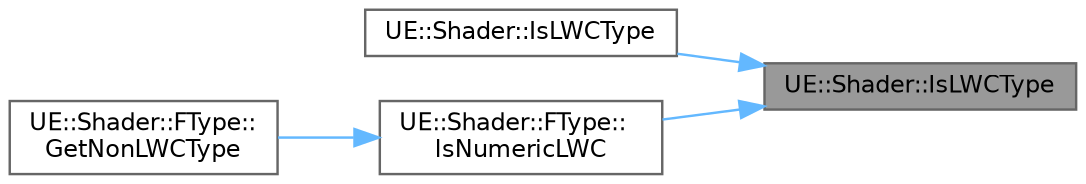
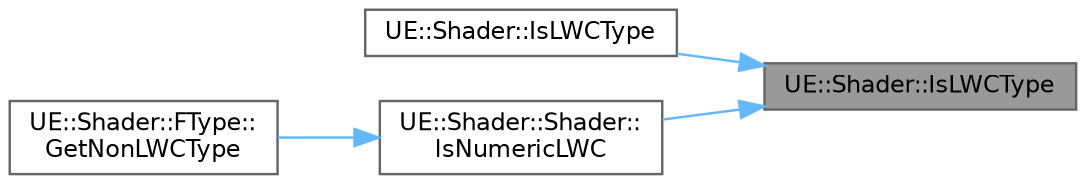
node "UE::Shader::FType:: IsNumericLWC": label "UE::Shader::FType:: IsNumericLWC" -> "UE::Shader::Shader:: IsNumericLWC"
